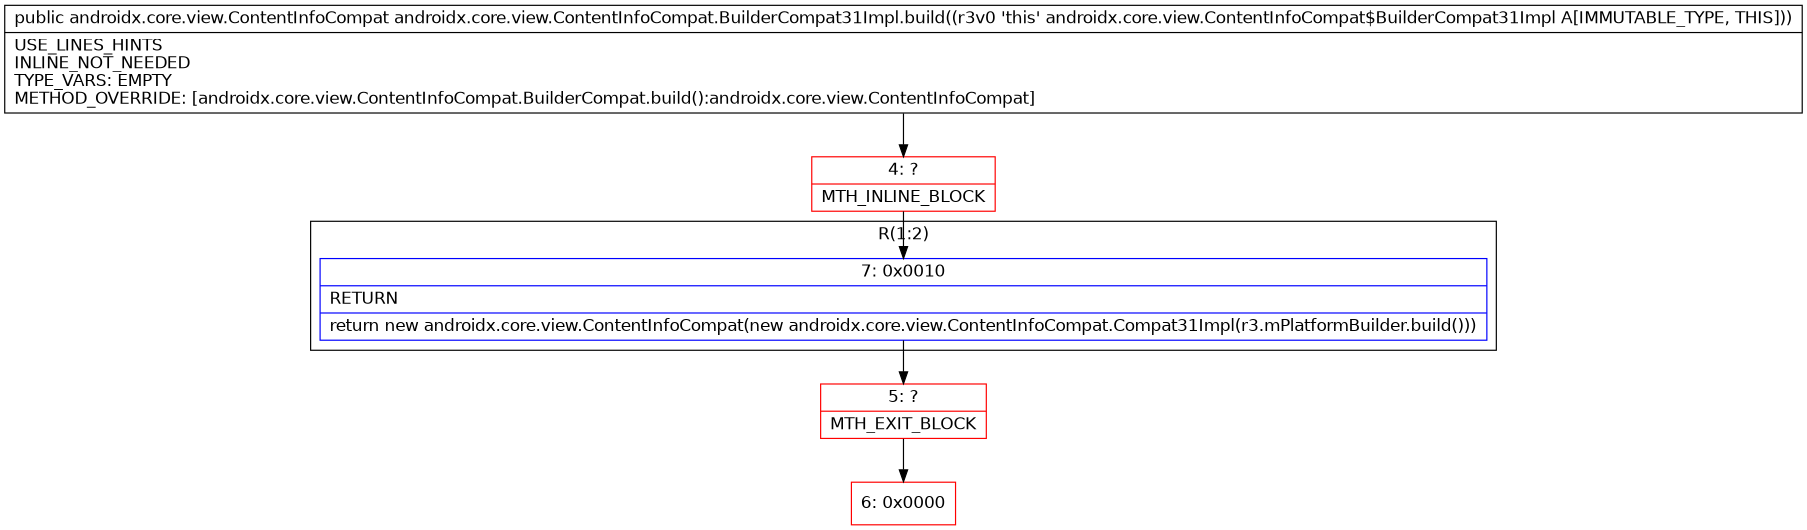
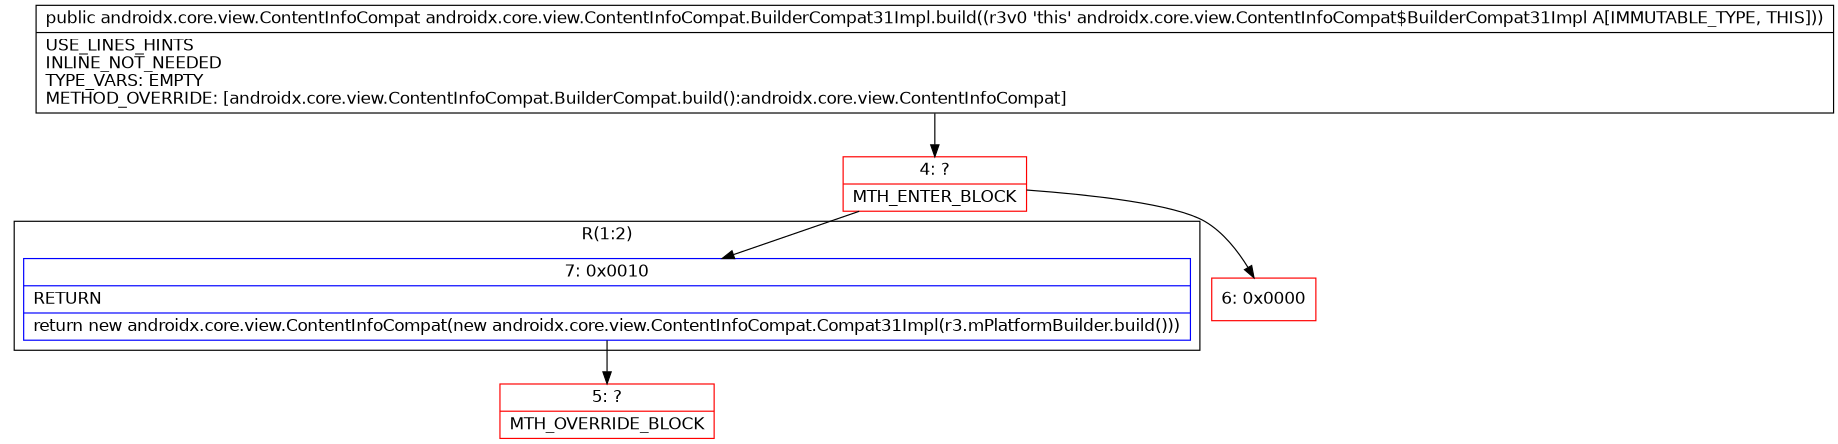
node "4: ?": text "MTH_INLINE_BLOCK" -> "MTH_ENTER_BLOCK"
node "5: ?": text "MTH_EXIT_BLOCK" -> "MTH_OVERRIDE_BLOCK"
edge "5: ?" -> "6: 0x0000": now "4: ?" -> "6: 0x0000"
